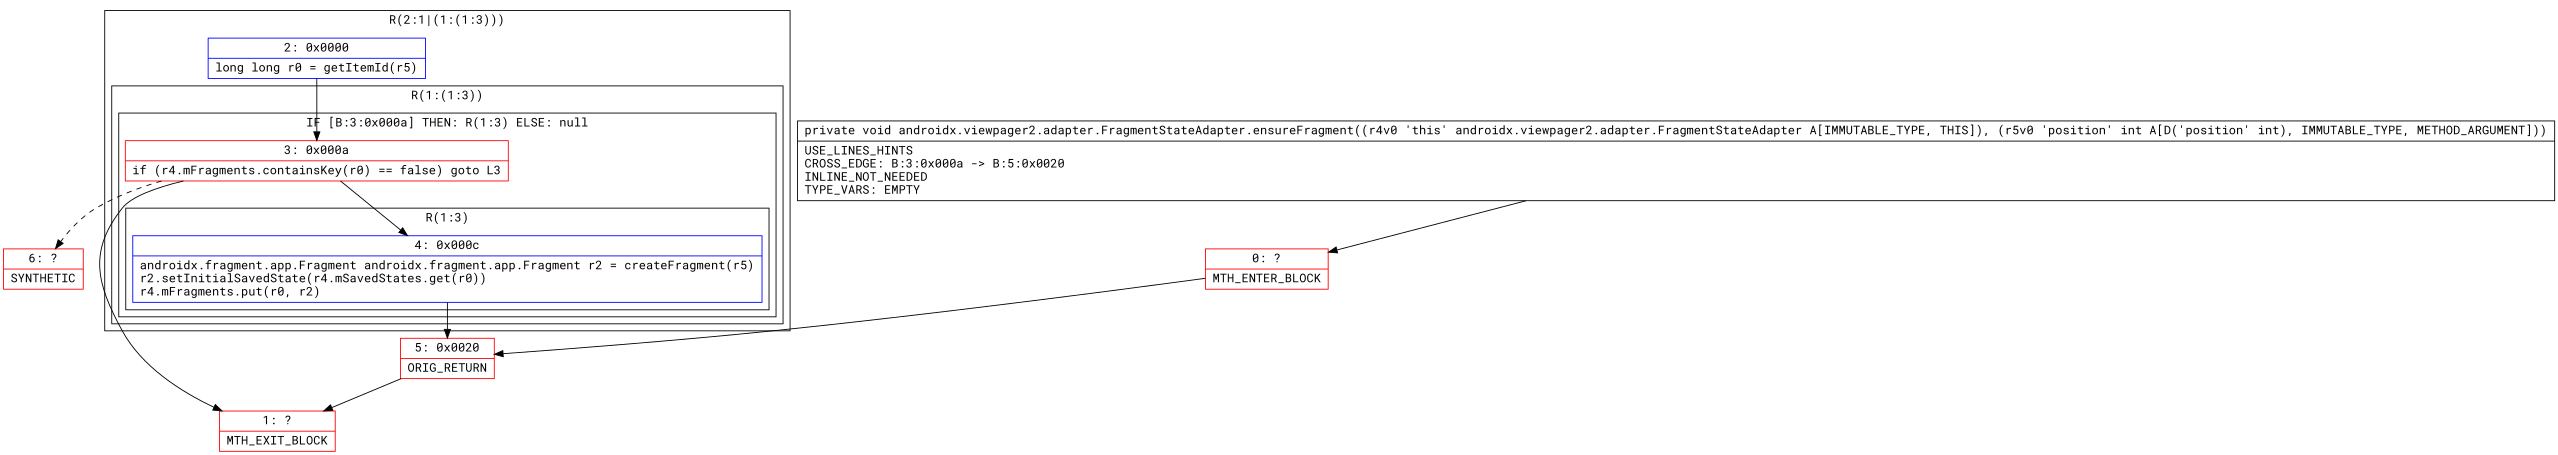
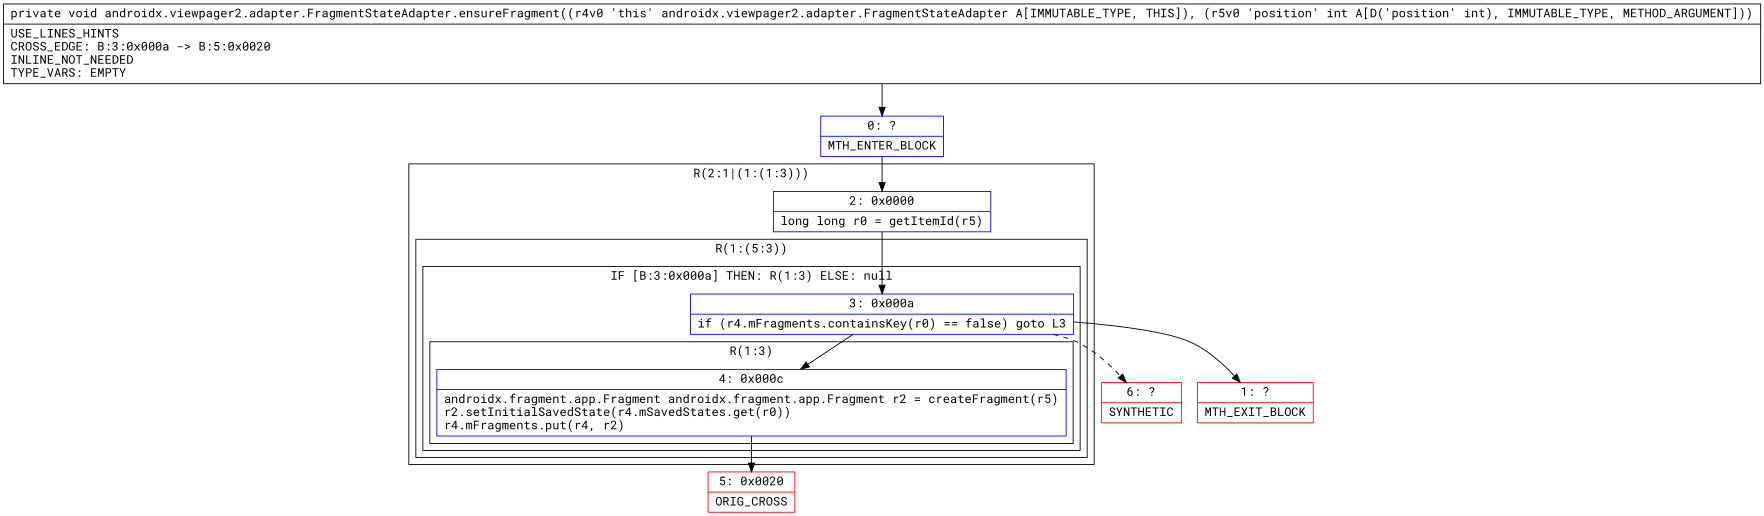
cluster "R(1:(1:3))": label "R(1:(1:3))" -> "R(1:(5:3))"
node "3: 0x000a": color red -> blue
node "0: ?": color red -> blue
node "4: 0x000c": text "r4.mFragments.put(r0, r2)" -> "r4.mFragments.put(r4, r2)"
edge "0: ?" -> "5: 0x0020": now "0: ?" -> "2: 0x0000"
node "5: 0x0020": text "ORIG_RETURN" -> "ORIG_CROSS"
edge "5: 0x0020" -> "1: ?": removed
